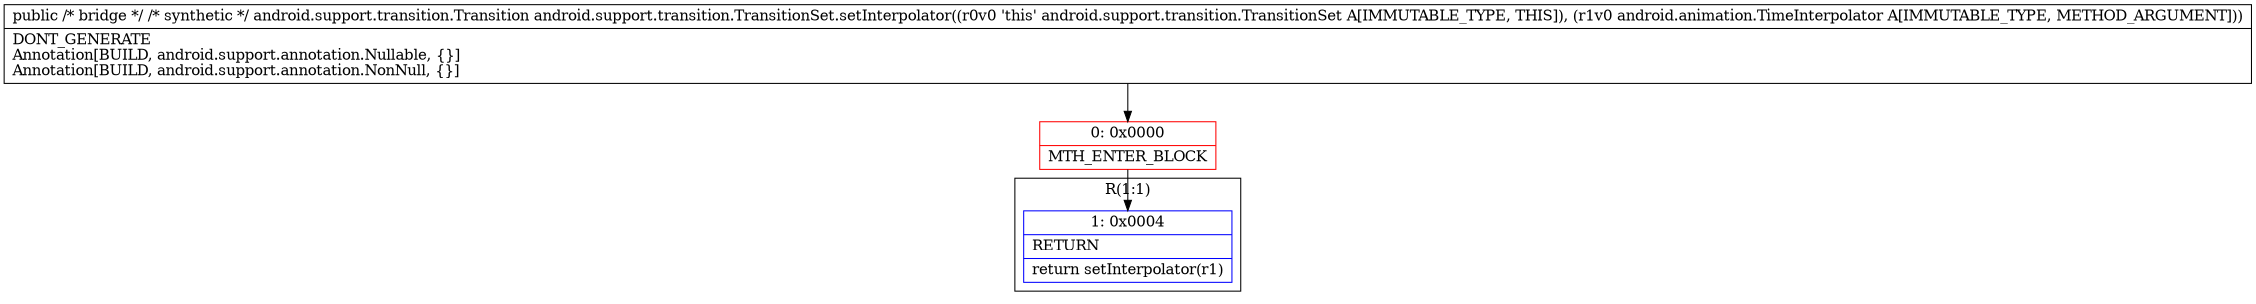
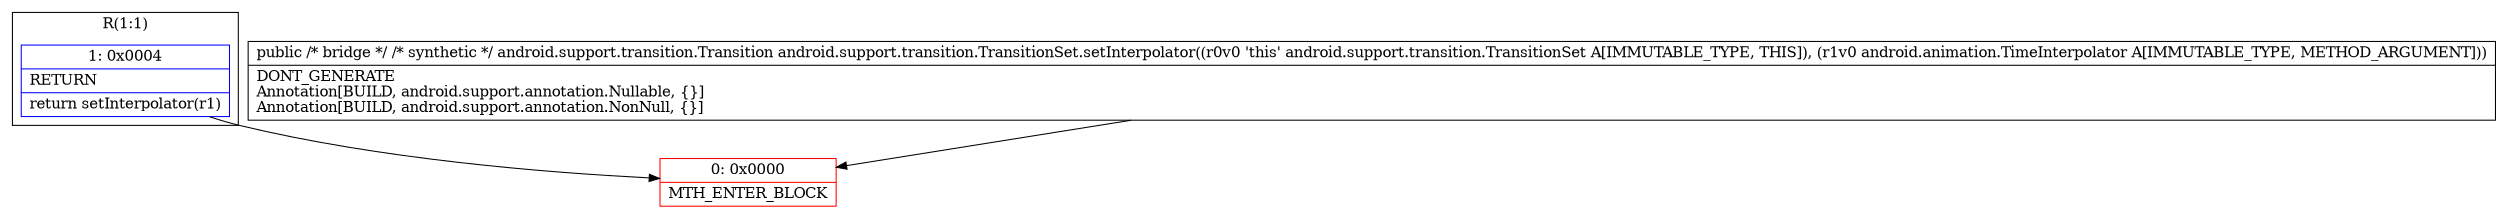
edge "0: 0x0000" -> "1: 0x0004": reversed
